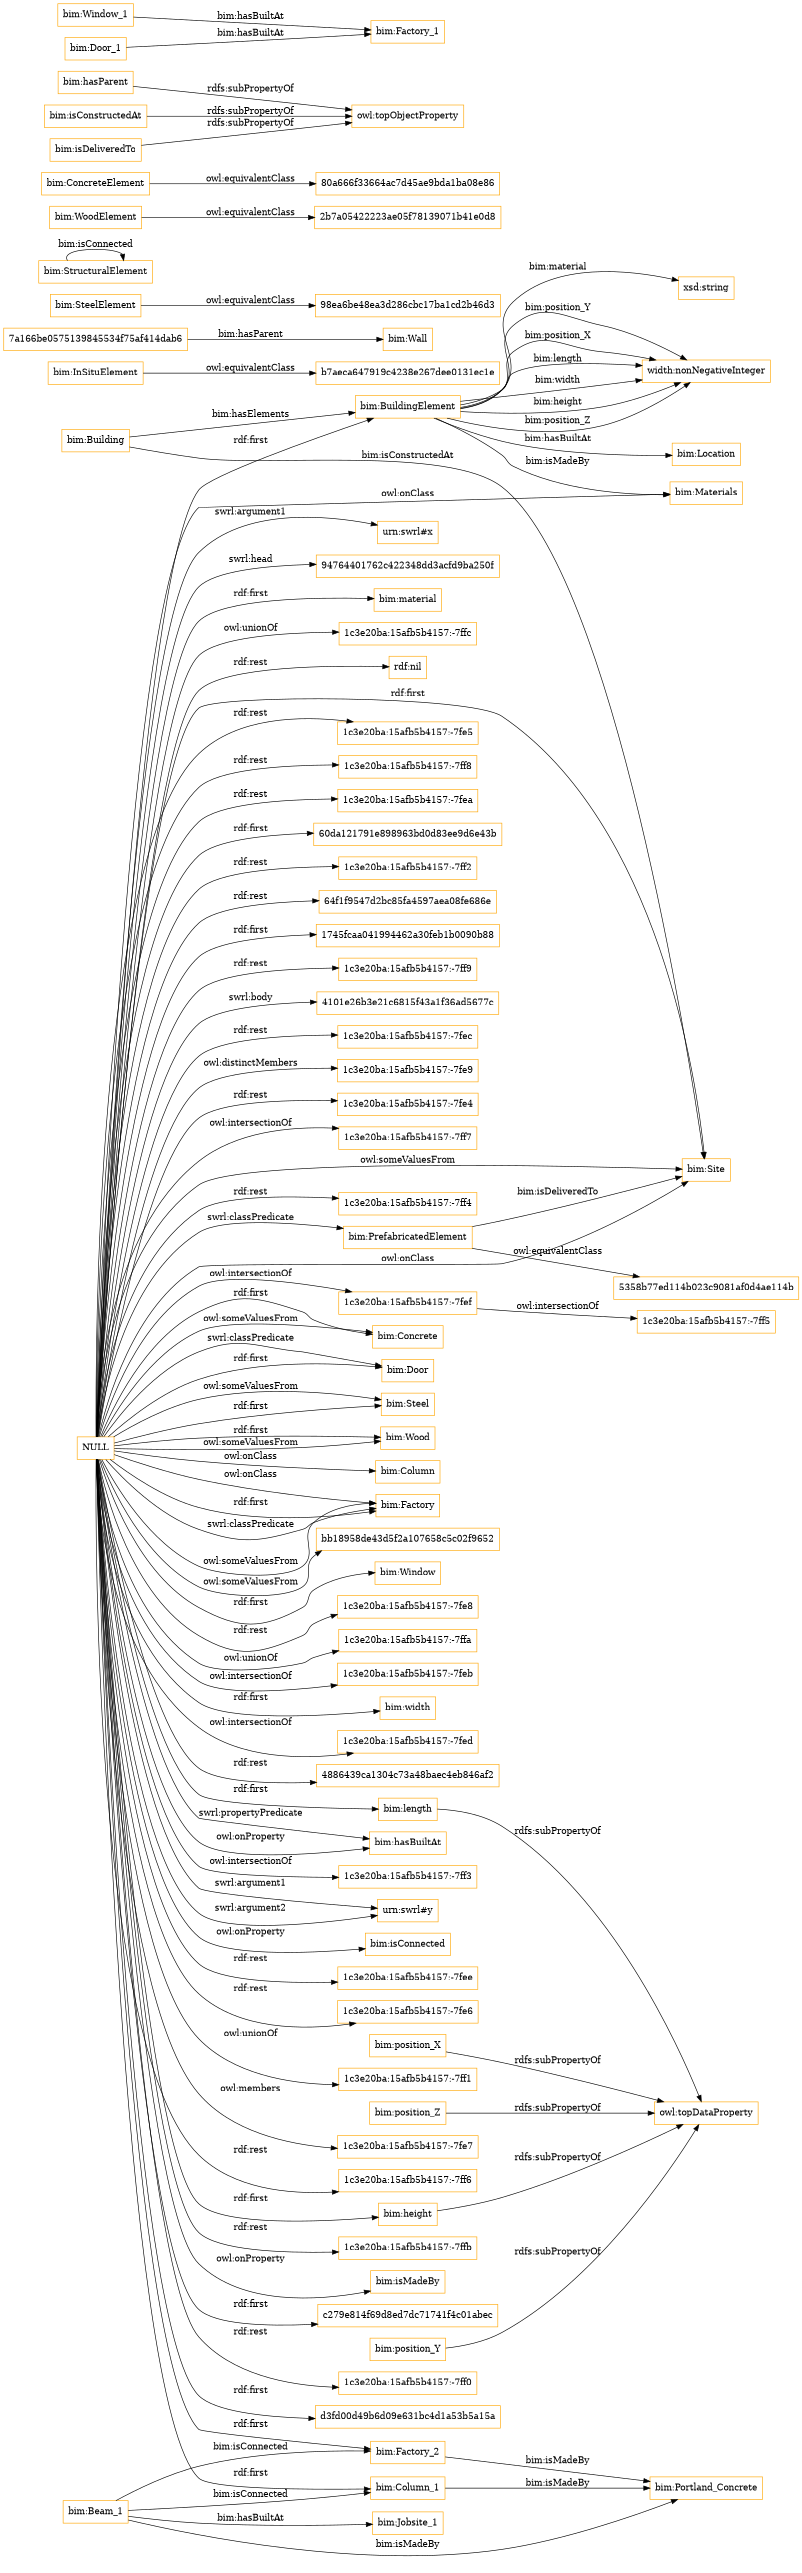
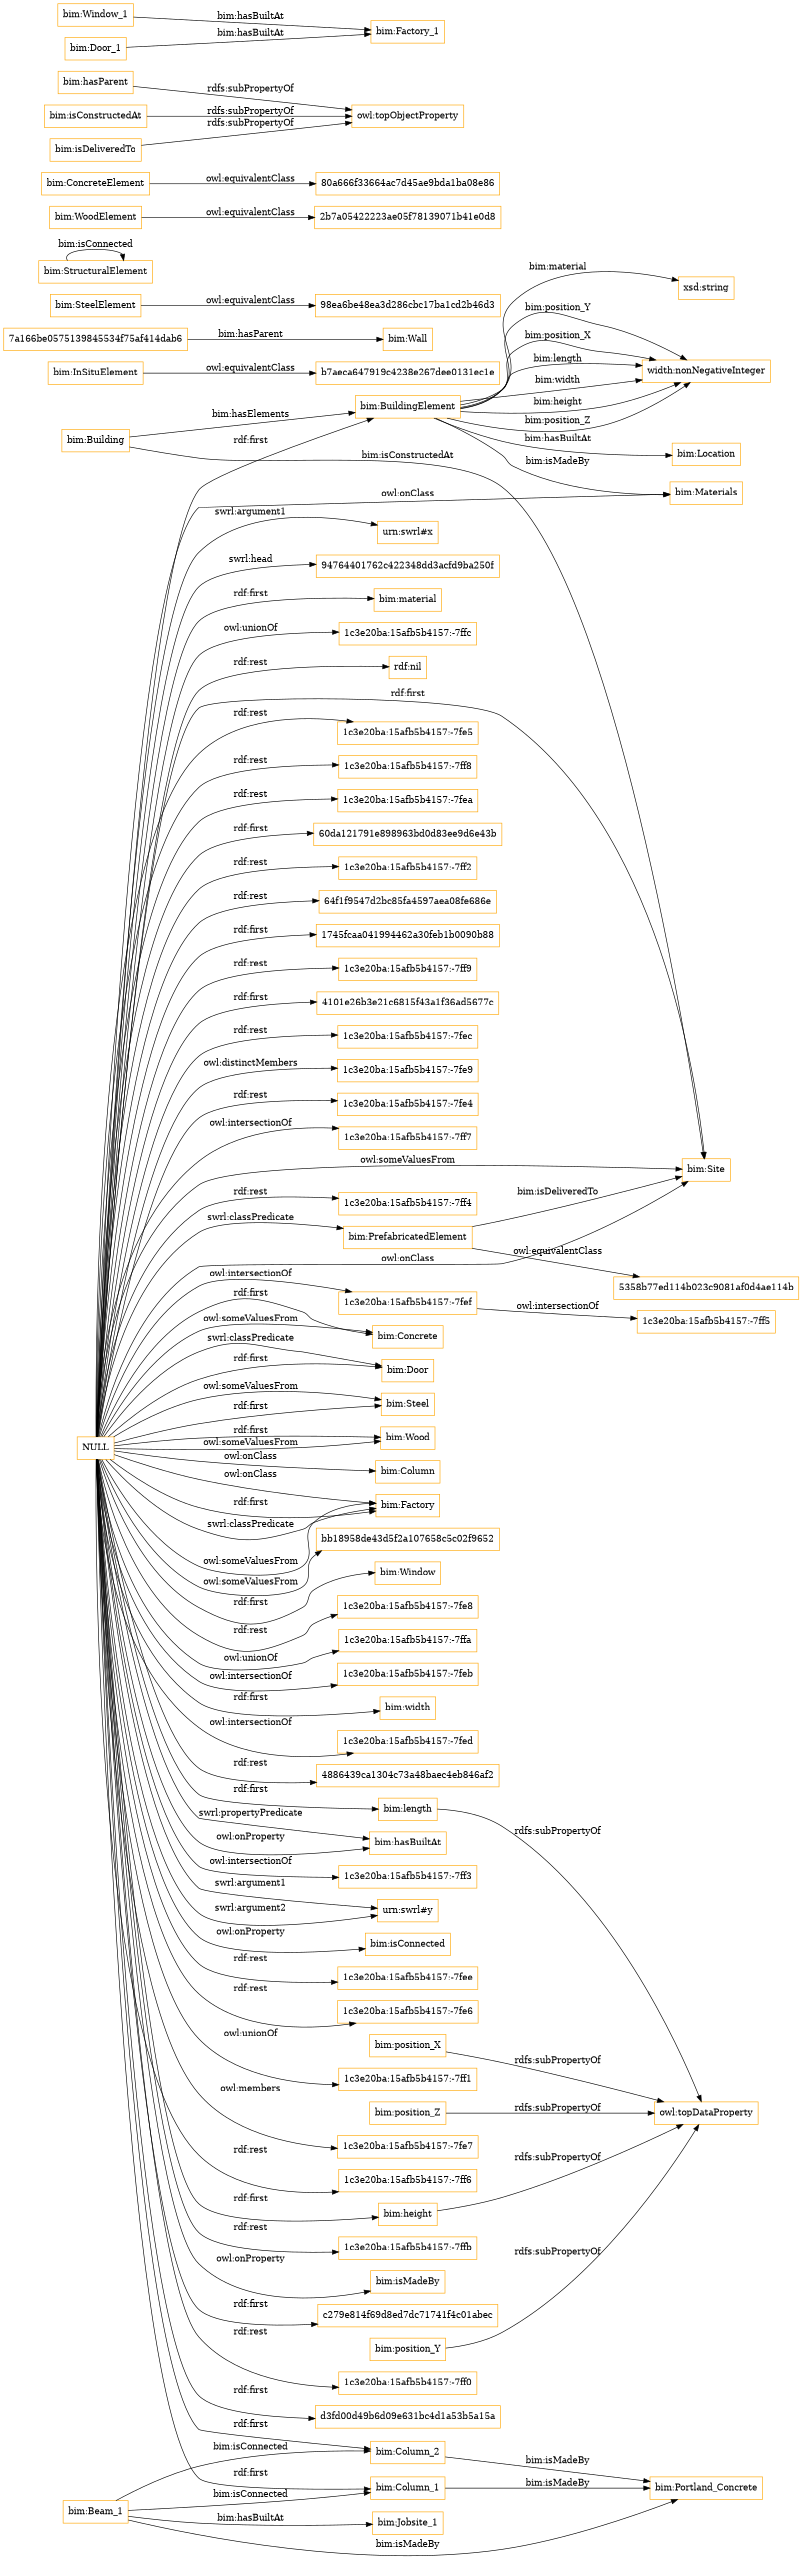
edge "NULL" -> "4101e26b3e21c6815f43a1f36ad5677c": label "swrl:body" -> "rdf:first"
node "bim:Factory_2": label "bim:Factory_2" -> "bim:Column_2"
